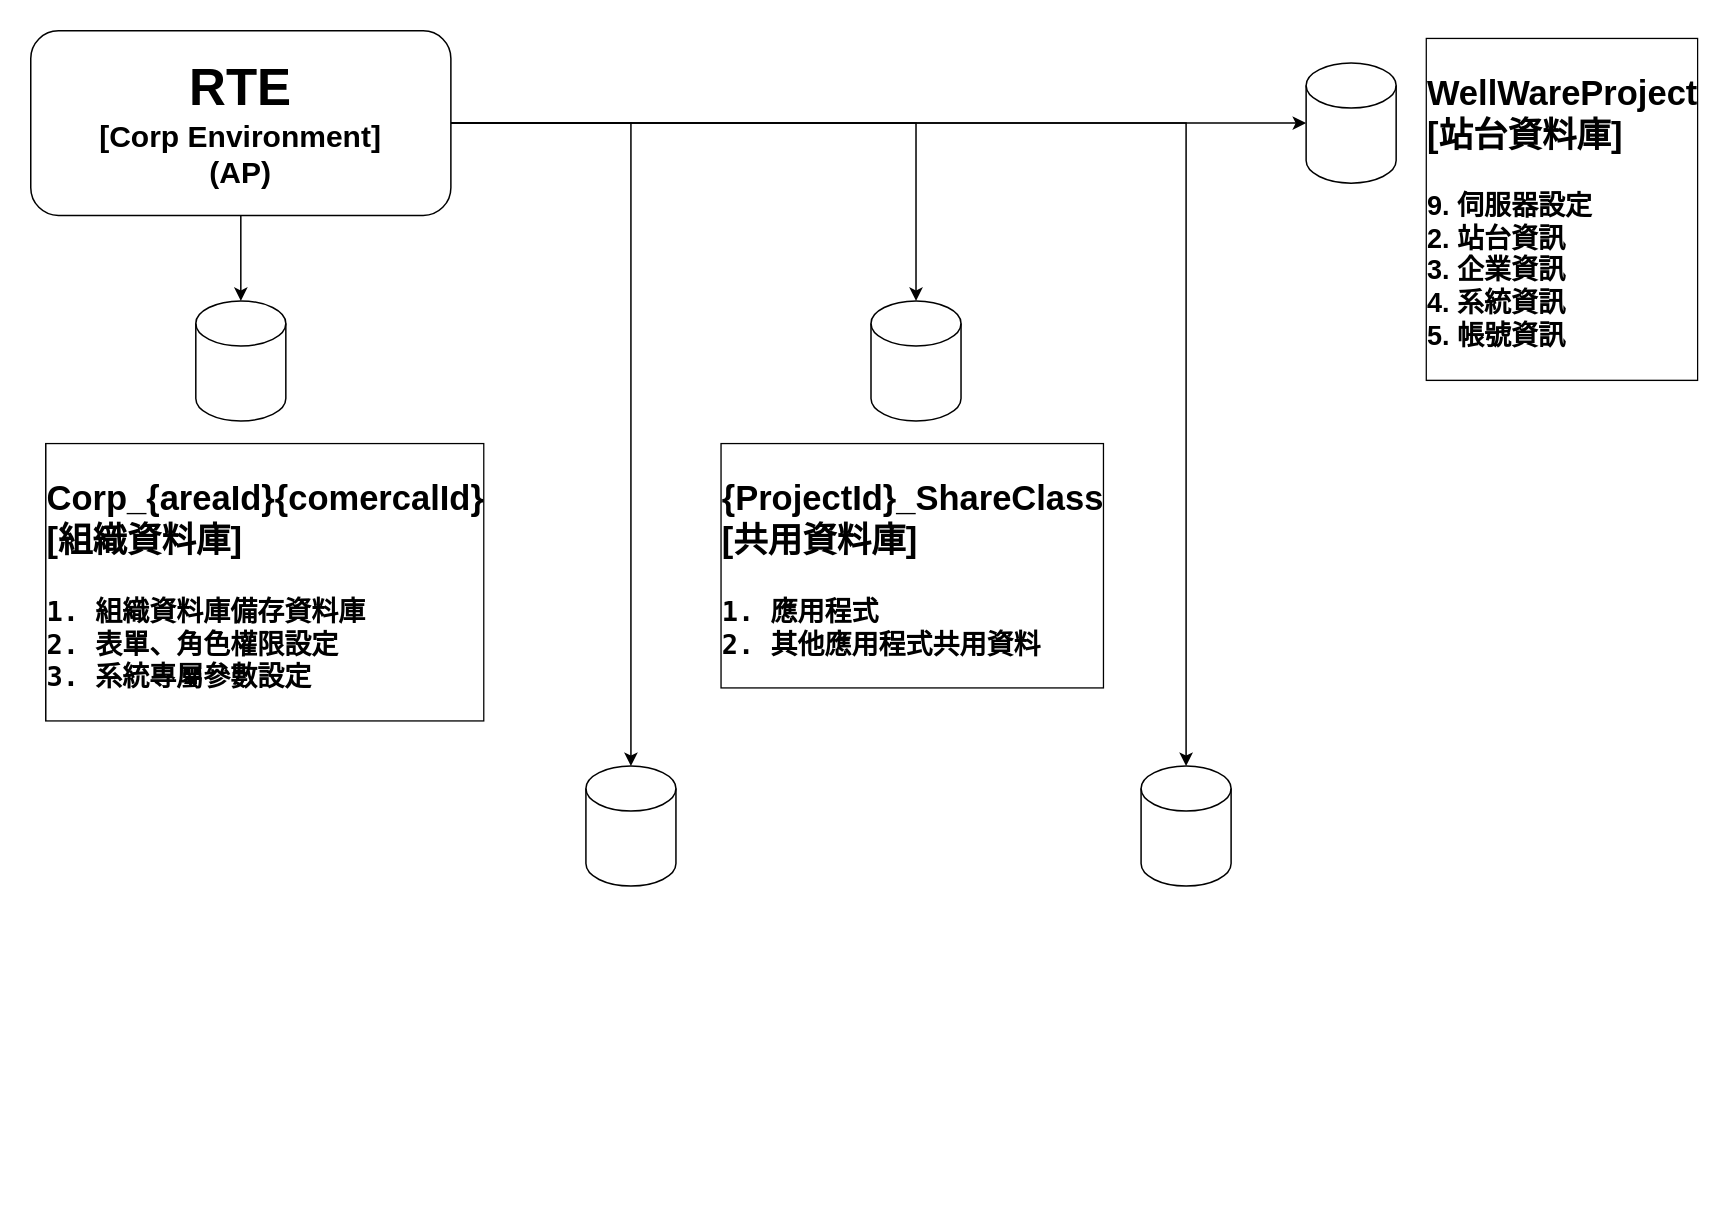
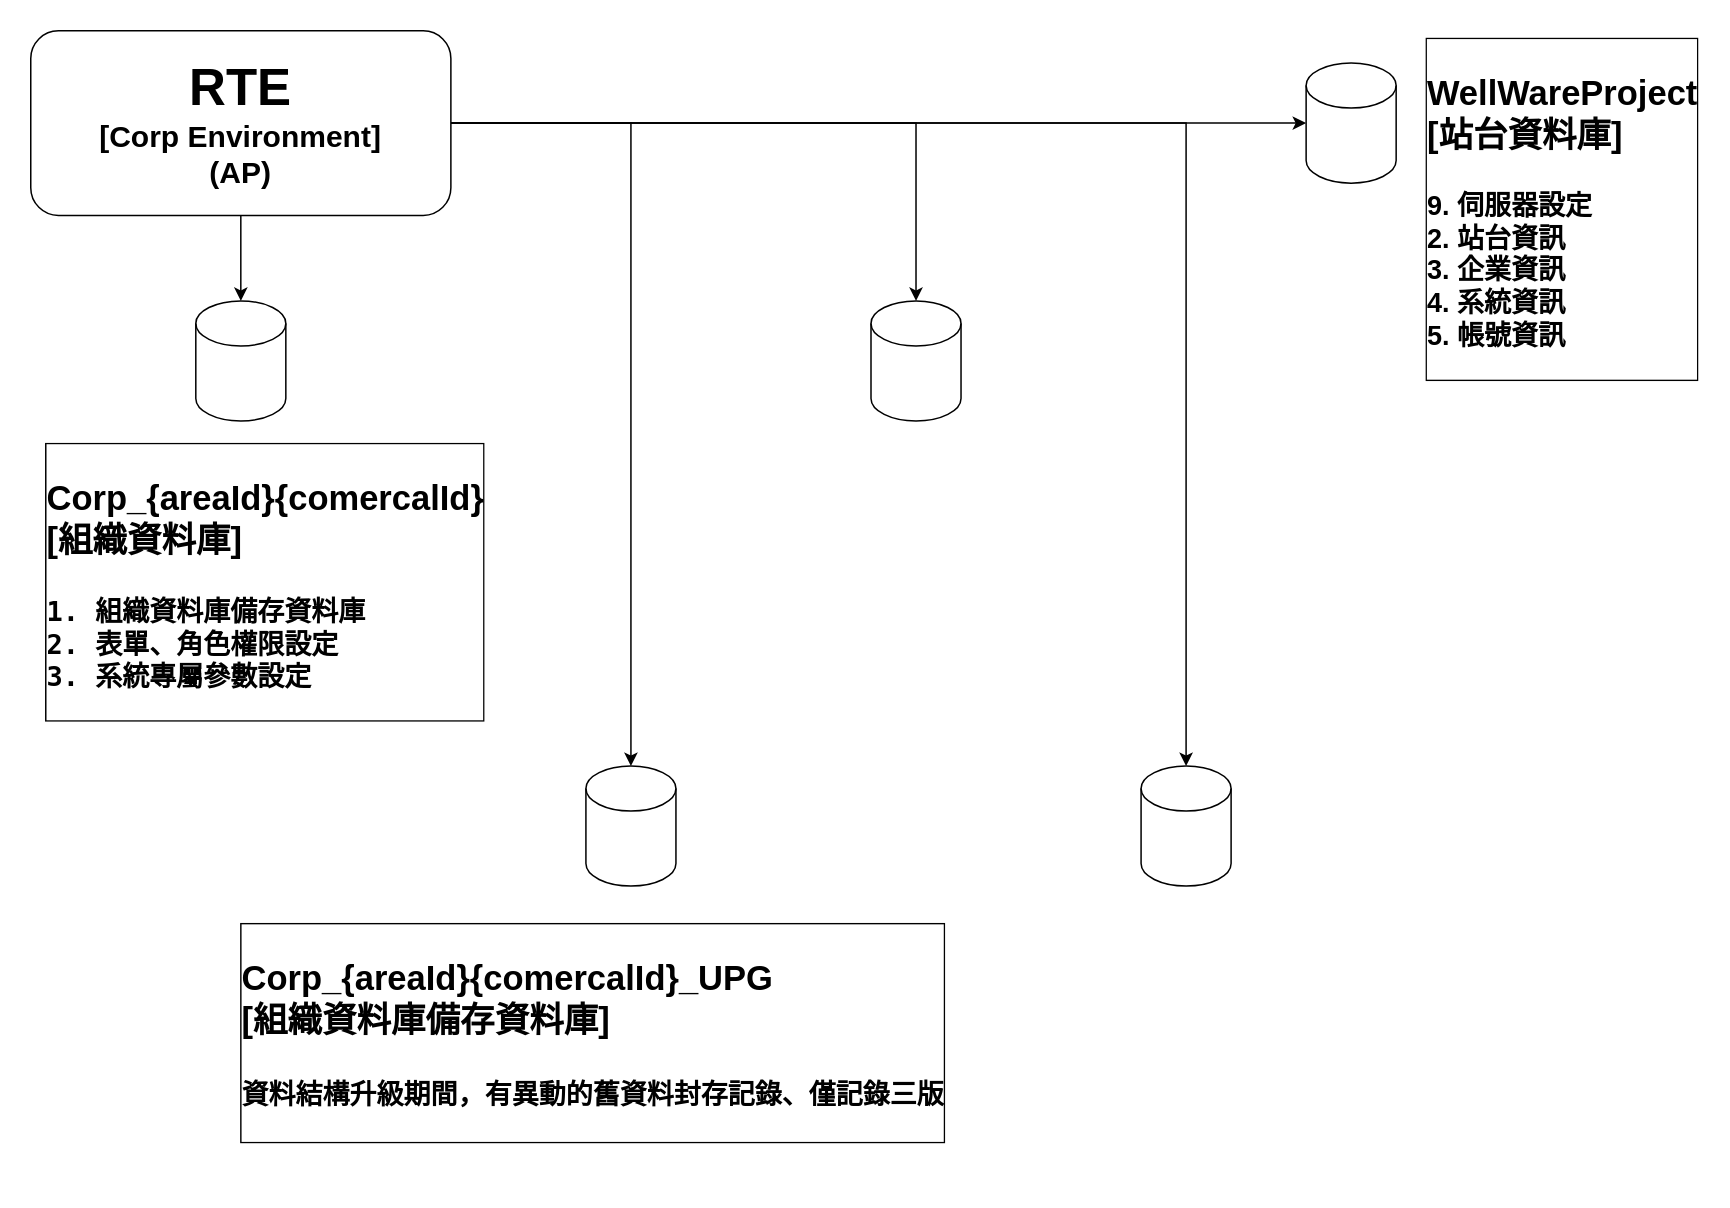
node "{ProjectId}_ShareClass [共用資料庫] 1. 應用程式 2. 其他應用程式共用資料": removed
node "Corp_{areaId}{comercalId}_UPG [組織資料庫備存資料庫]資料結構升級期間，有異動的舊資料封存記錄、僅記錄三版": added
